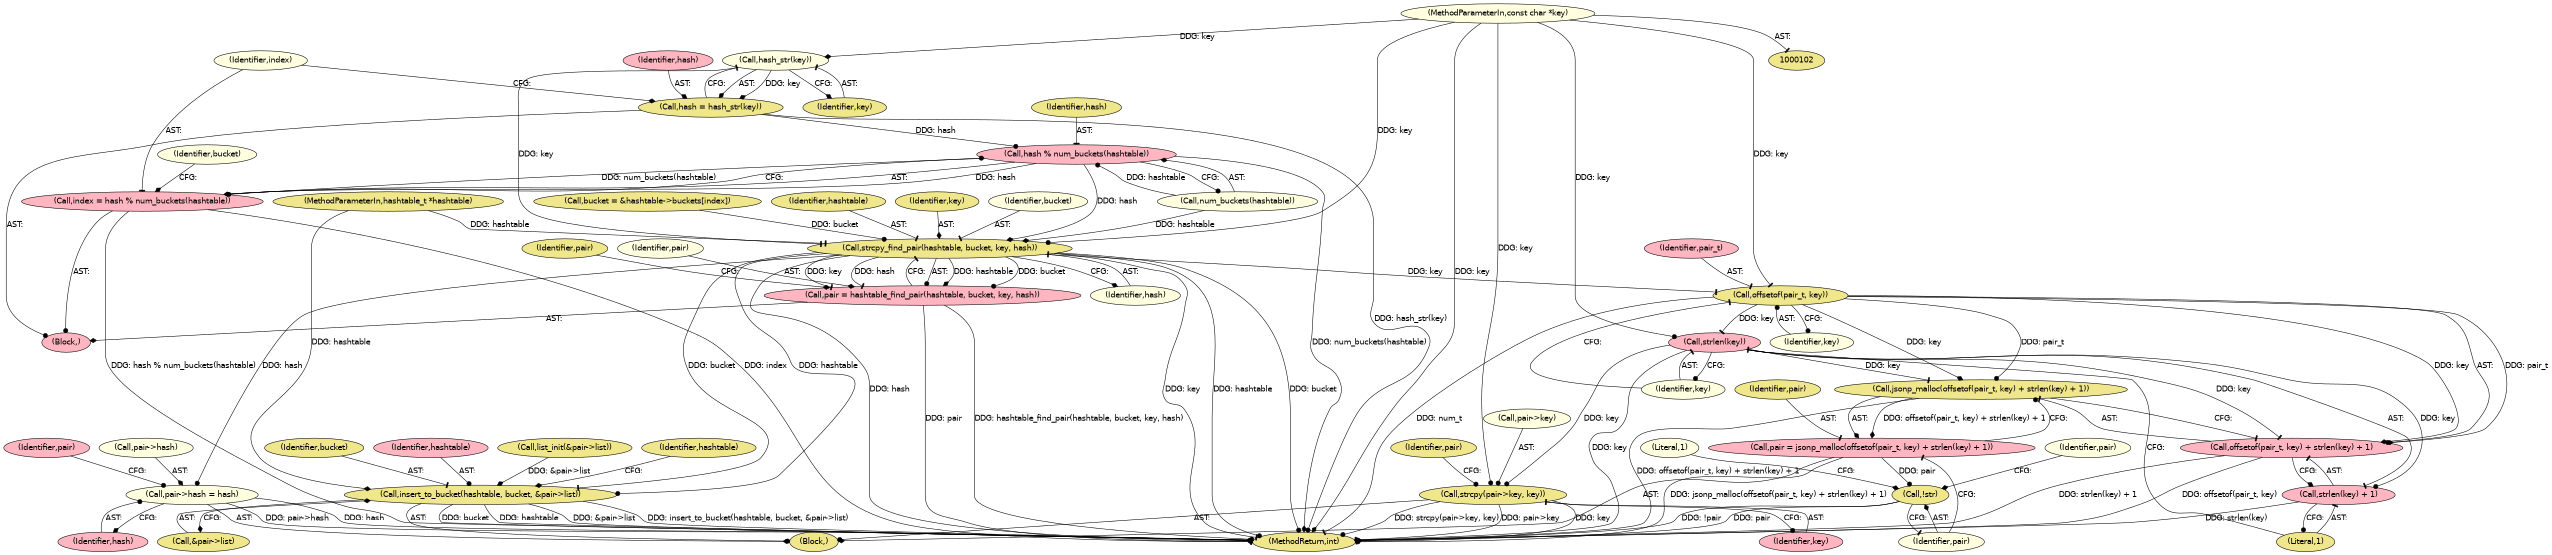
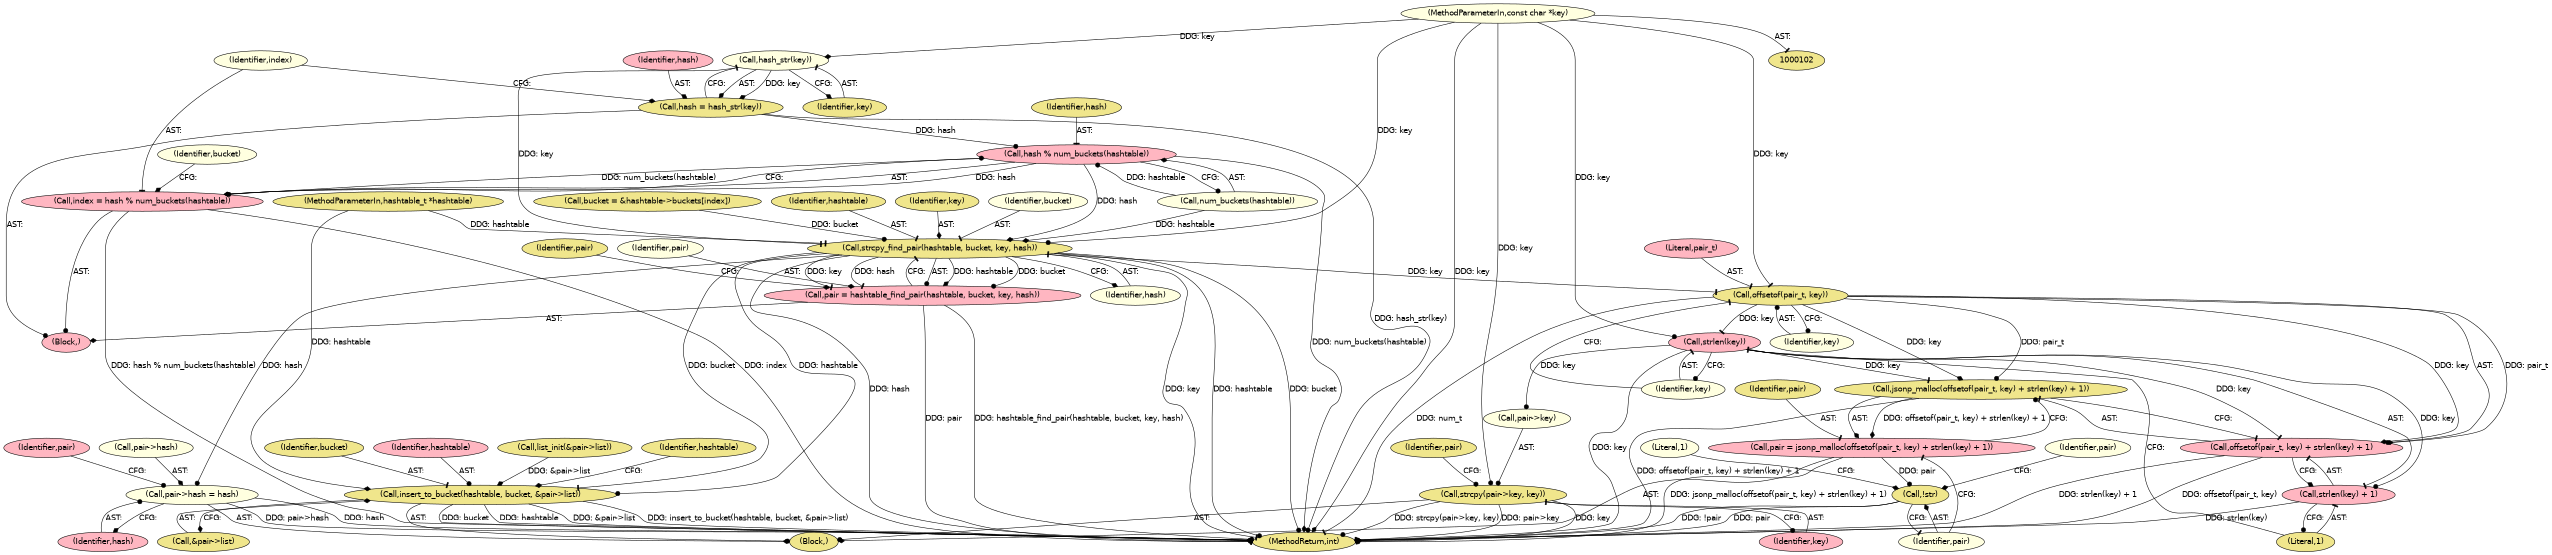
node "(Identifier,pair_t)": label "(Identifier,pair_t)" -> "(Literal,pair_t)"
edge "(Call,strlen(key))" -> "(Call,strcpy(pair->key, key))": now "(Call,strlen(key))" -> "(Call,pair->key)"
